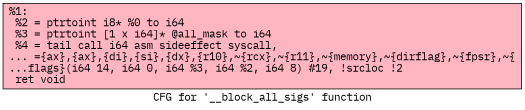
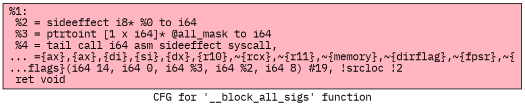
node "%1:": text "%2 = ptrtoint i8* %0 to i64" -> "%2 = sideeffect i8* %0 to i64"
